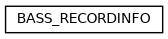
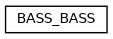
node "BASS_RECORDINFO": label "BASS_RECORDINFO" -> "BASS_BASS"
